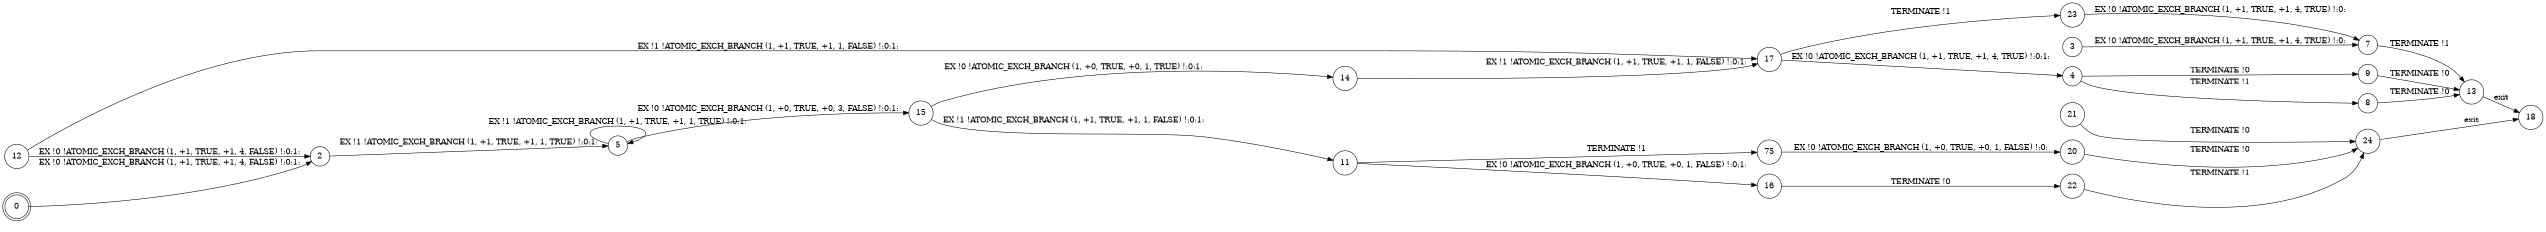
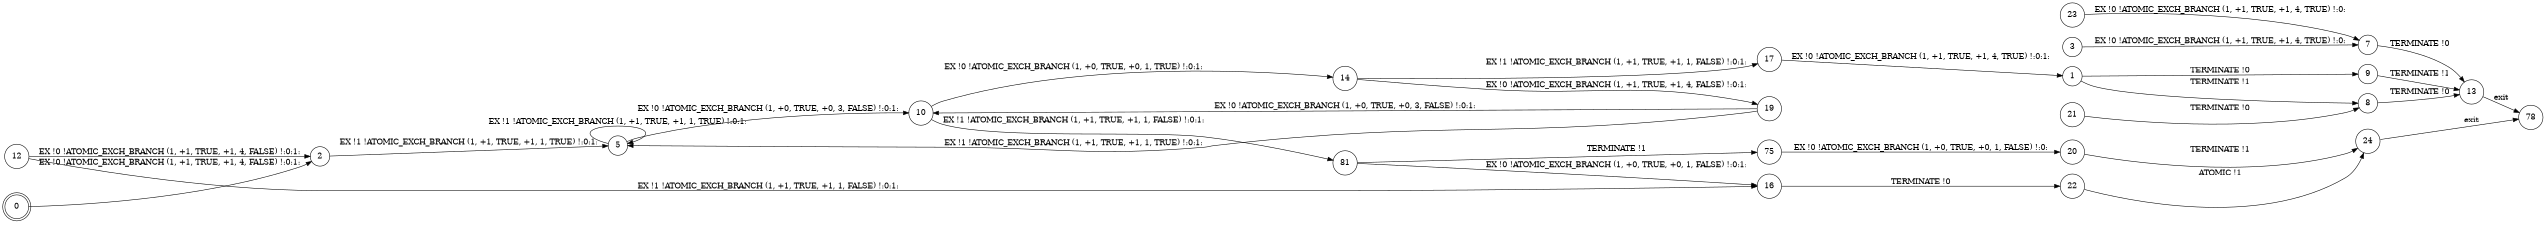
edge "17" -> "23": removed, label "TERMINATE !1"
edge "7" -> "13": label "TERMINATE !1" -> "TERMINATE !0"
edge "12" -> "17": now "12" -> "16"
edge "9" -> "13": label "TERMINATE !0" -> "TERMINATE !1"
node "4": label "4" -> "1"
node "19": added
node "15": label "15" -> "10"
node "18": label "18" -> "78"
edge "21" -> "24": now "21" -> "8"
edge "20" -> "24": label "TERMINATE !0" -> "TERMINATE !1"
node "11": label "11" -> "81"
edge "22" -> "24": label "TERMINATE !1" -> "ATOMIC !1"
